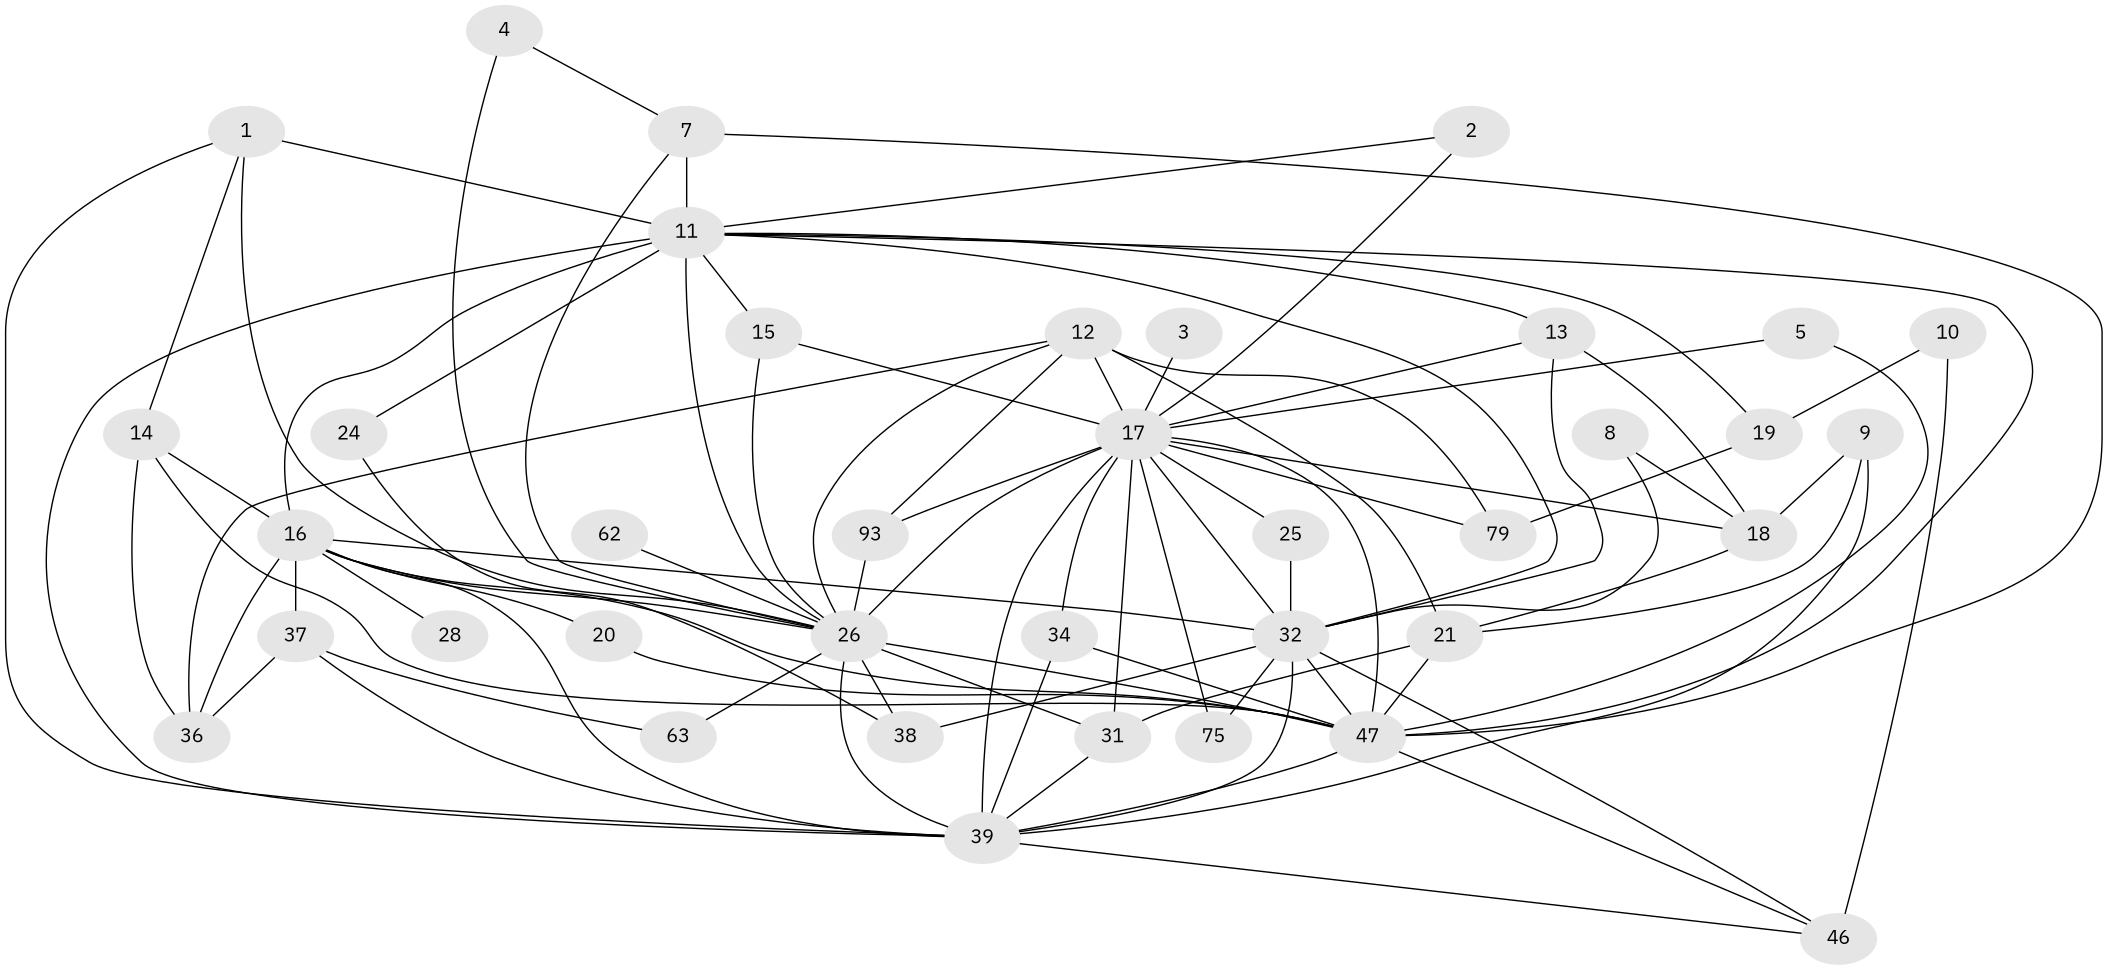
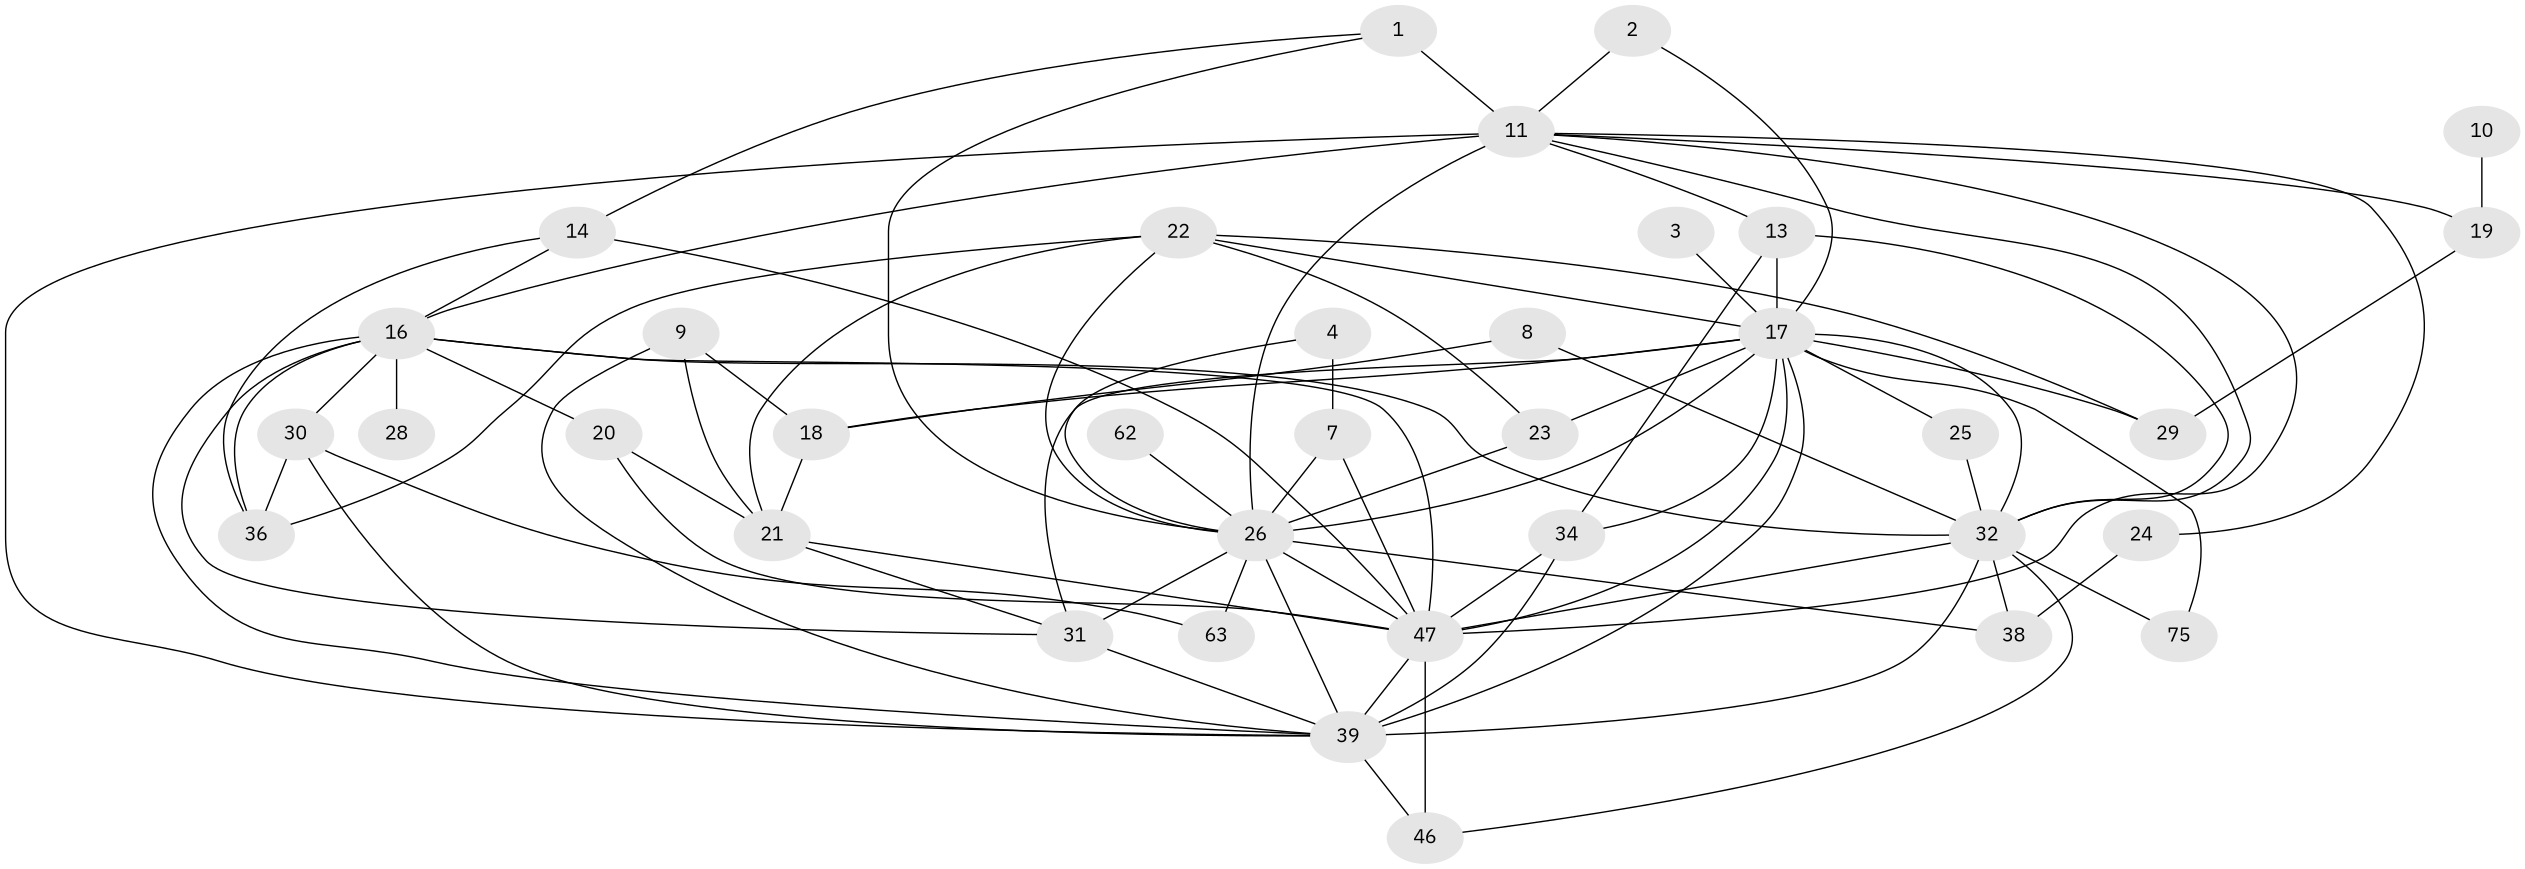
edge "7" -- "11": removed
node "15": removed
node "12": label "12" -> "22"
node "5": removed
edge "13" -- "18": now "13" -- "34"
edge "20" -- "21": added
node "93": label "93" -> "23"
node "79": label "79" -> "29"
edge "16" -- "26": now "16" -- "31"
node "37": label "37" -> "30"
edge "10" -- "46": removed
edge "1" -- "39": removed
